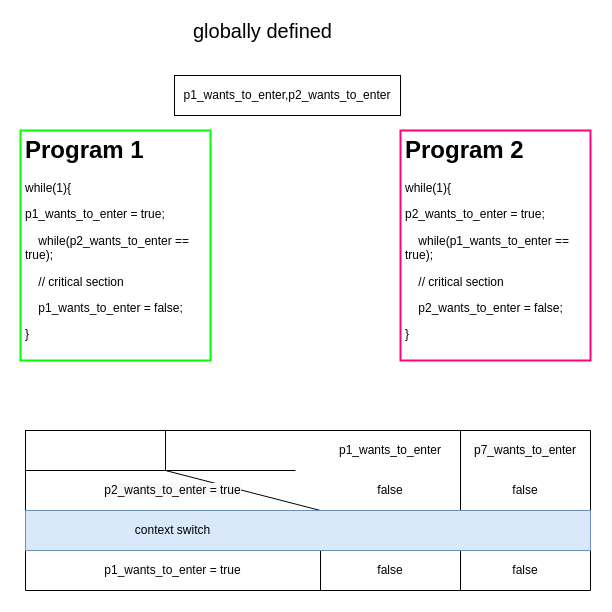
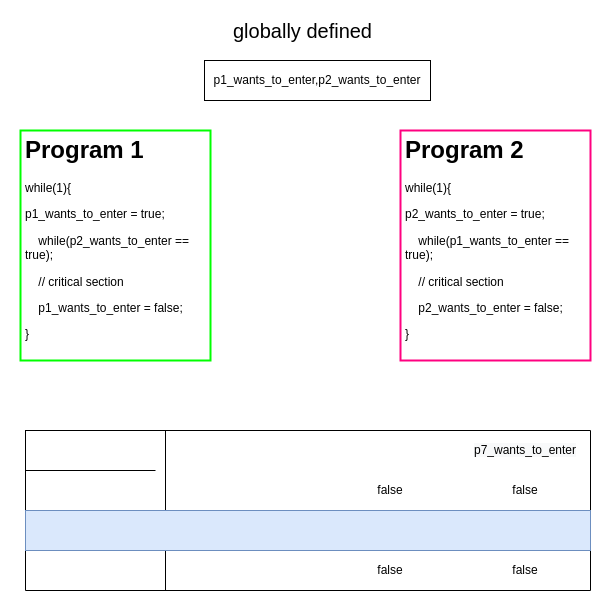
node "globally defined": moved (263, 31) -> (303, 31)
node "p1_wants_to_enter,p2_wants_to_enter": moved (288, 96) -> (318, 81)
node "p1_wants_to_enter": removed
node "p2_wants_to_enter = true": removed
node "context switch": removed
node "p1_wants_to_enter = true": removed
